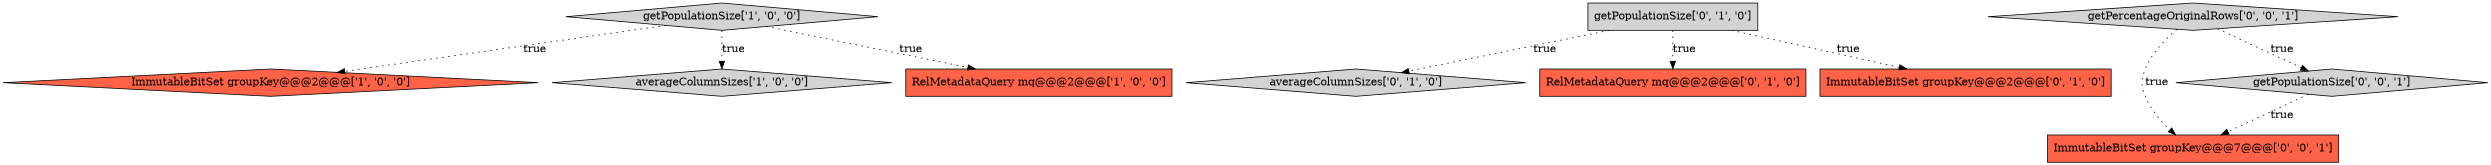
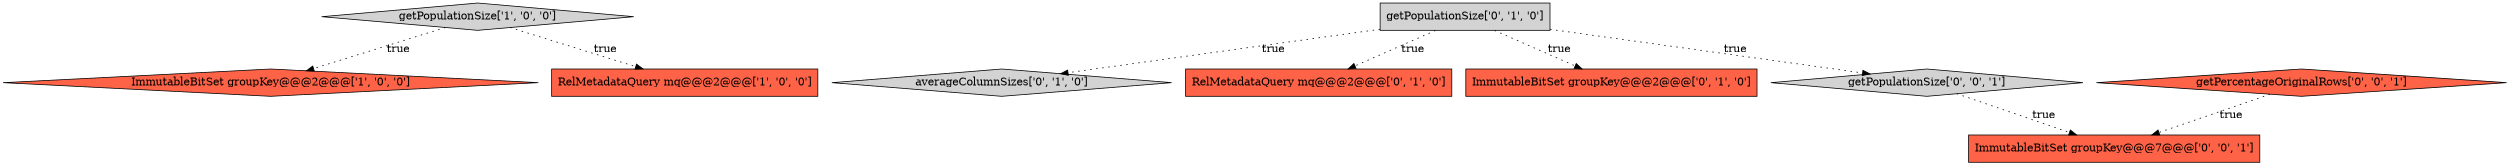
node "getPercentageOriginalRows['0', '0', '1']": fillcolor lightgray -> tomato
edge "getPercentageOriginalRows['0', '0', '1']" -> "getPopulationSize['0', '0', '1']": now "getPopulationSize['0', '1', '0']" -> "getPopulationSize['0', '0', '1']"
node "averageColumnSizes['1', '0', '0']": removed
